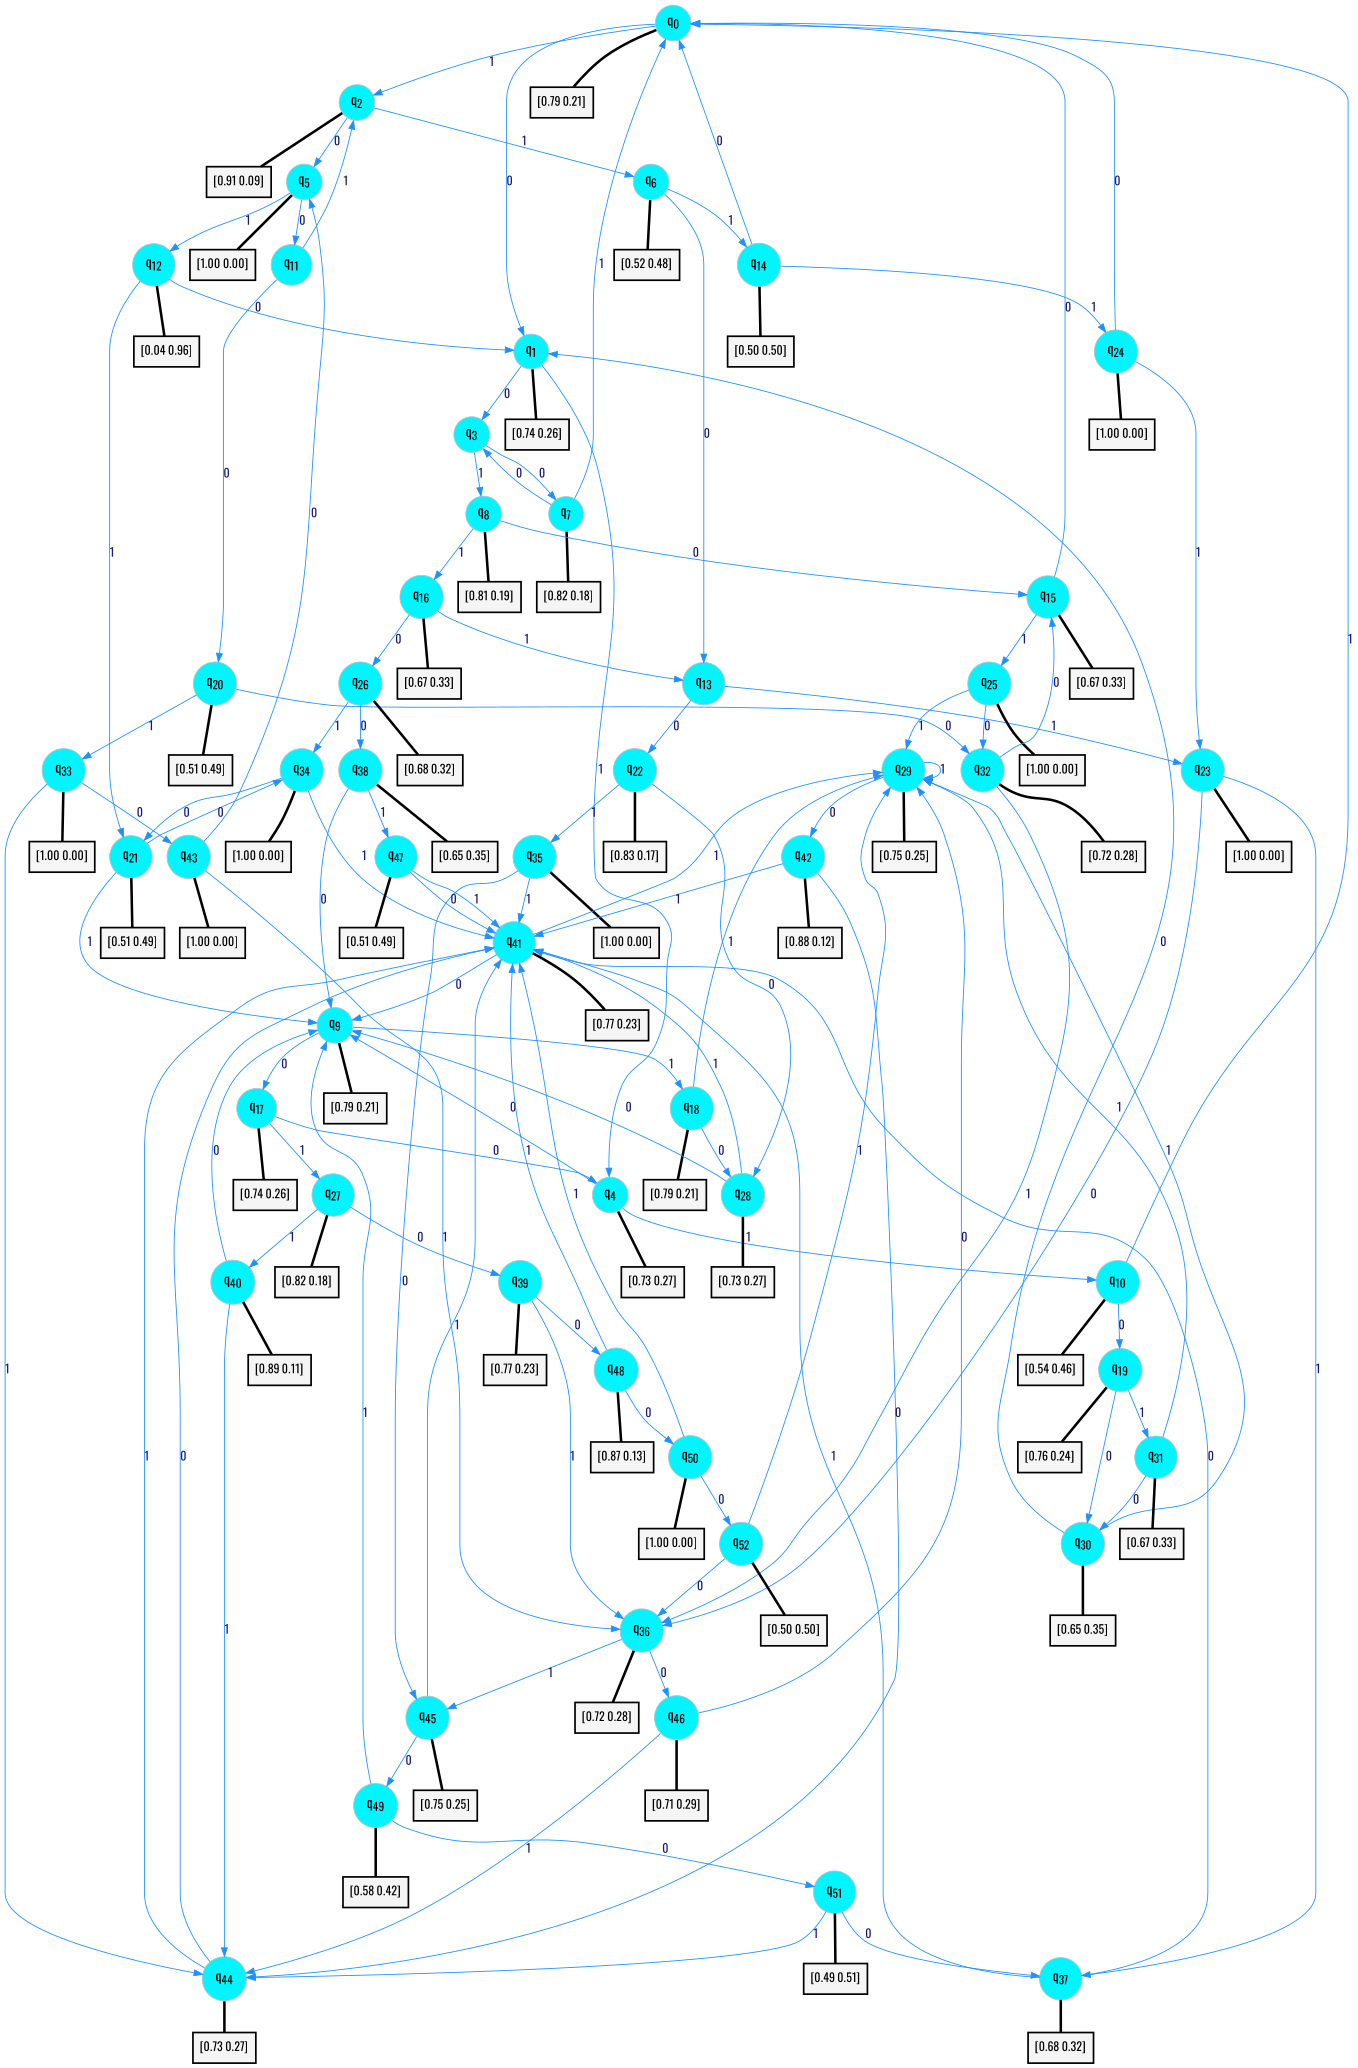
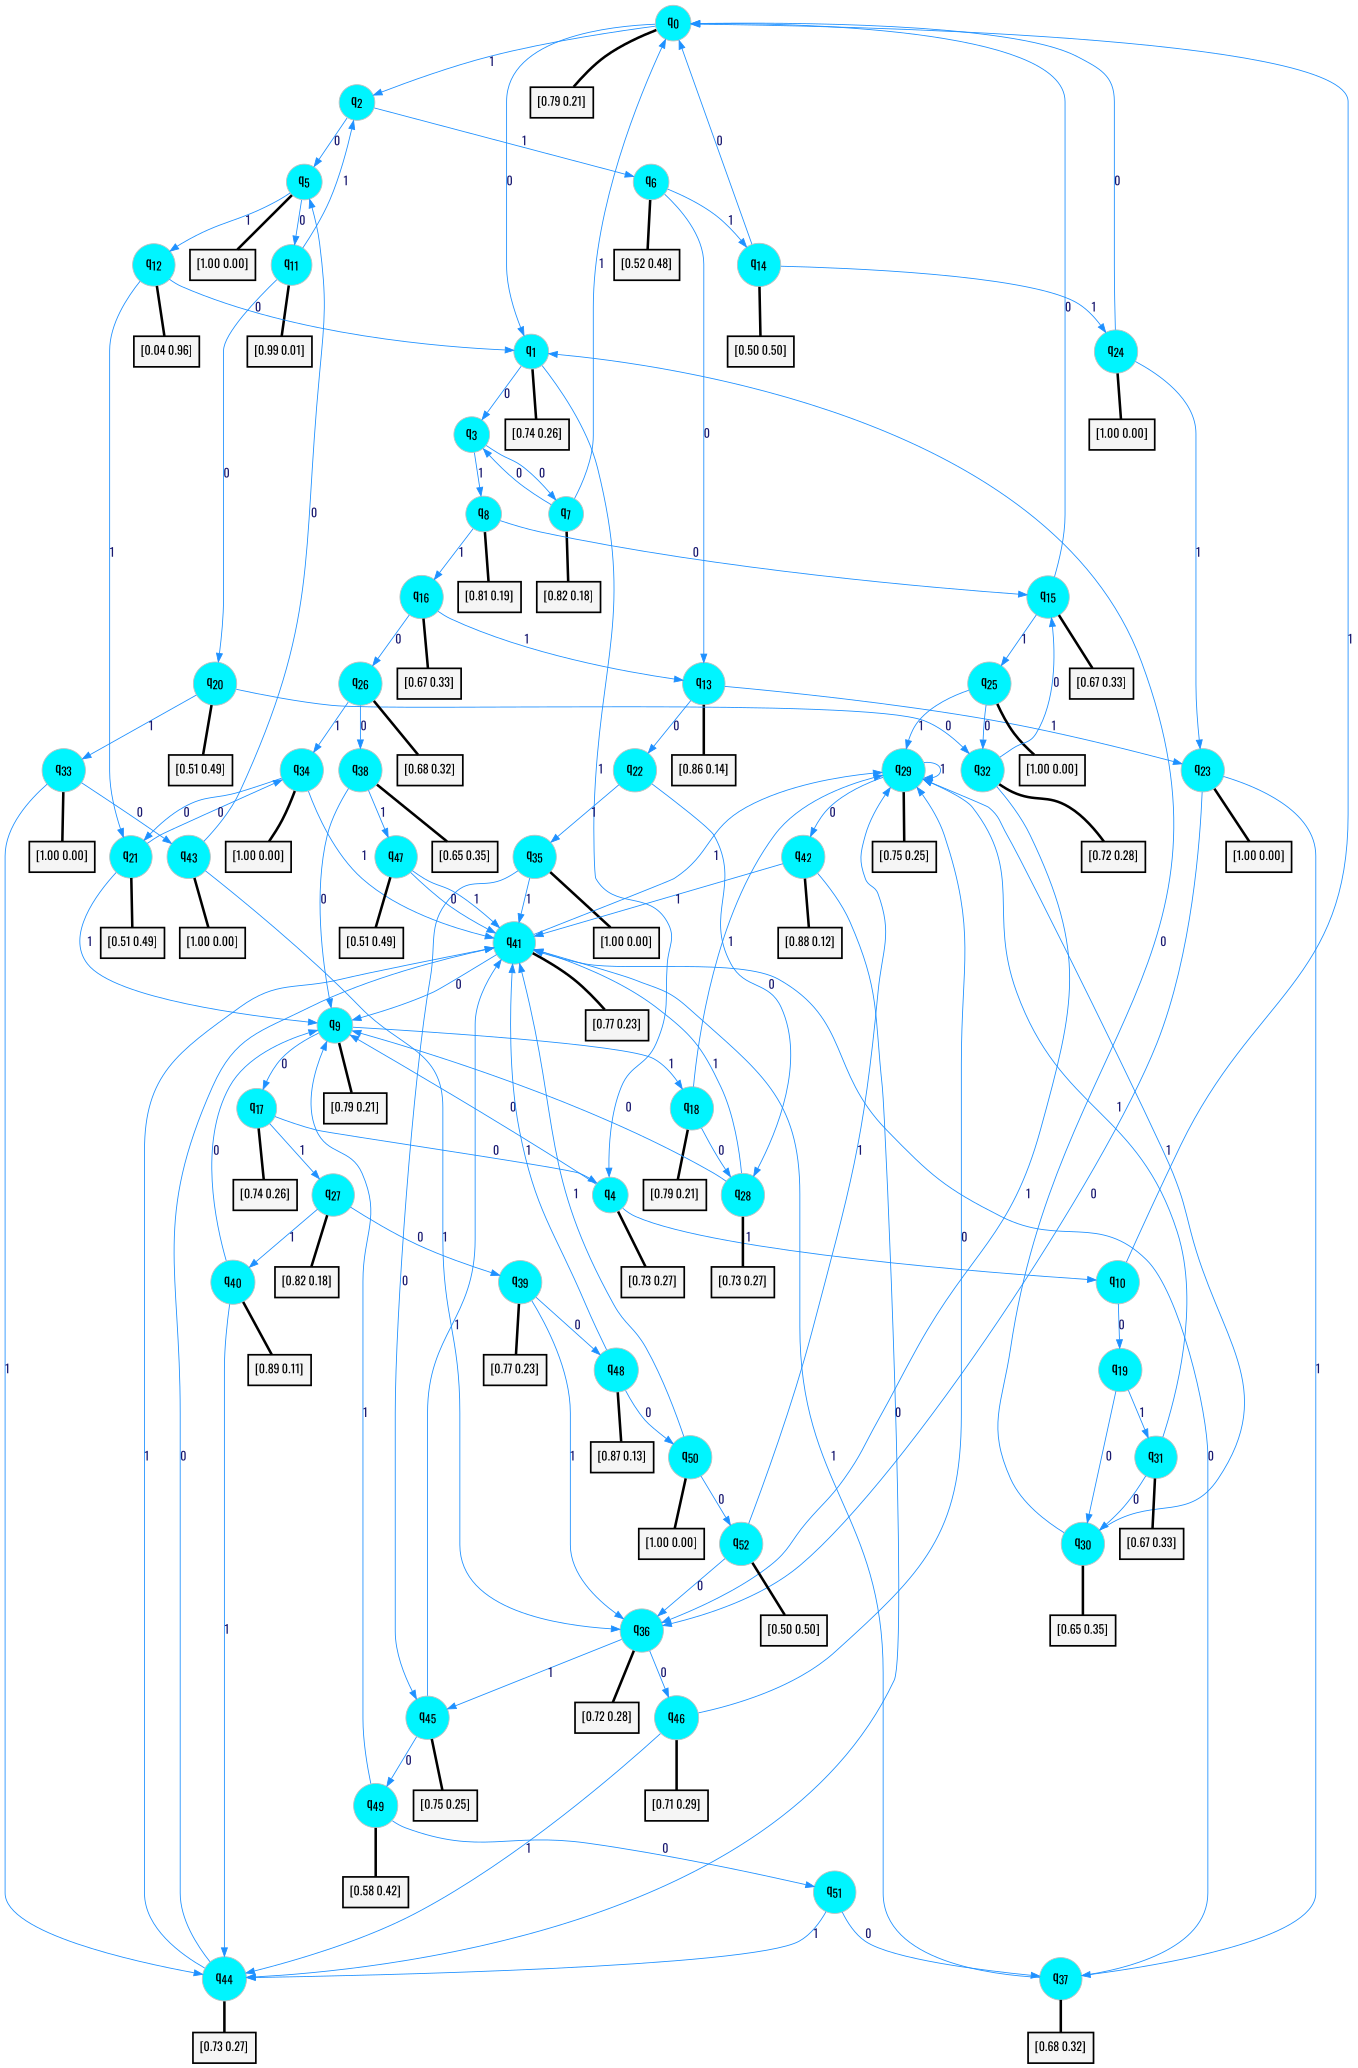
node "[0.91 0.09]": removed
node "[0.99 0.01]": added
node "[0.86 0.14]": added
node "[0.83 0.17]": removed
node "[0.54 0.46]": removed
node "[0.76 0.24]": removed
node "[0.49 0.51]": removed
